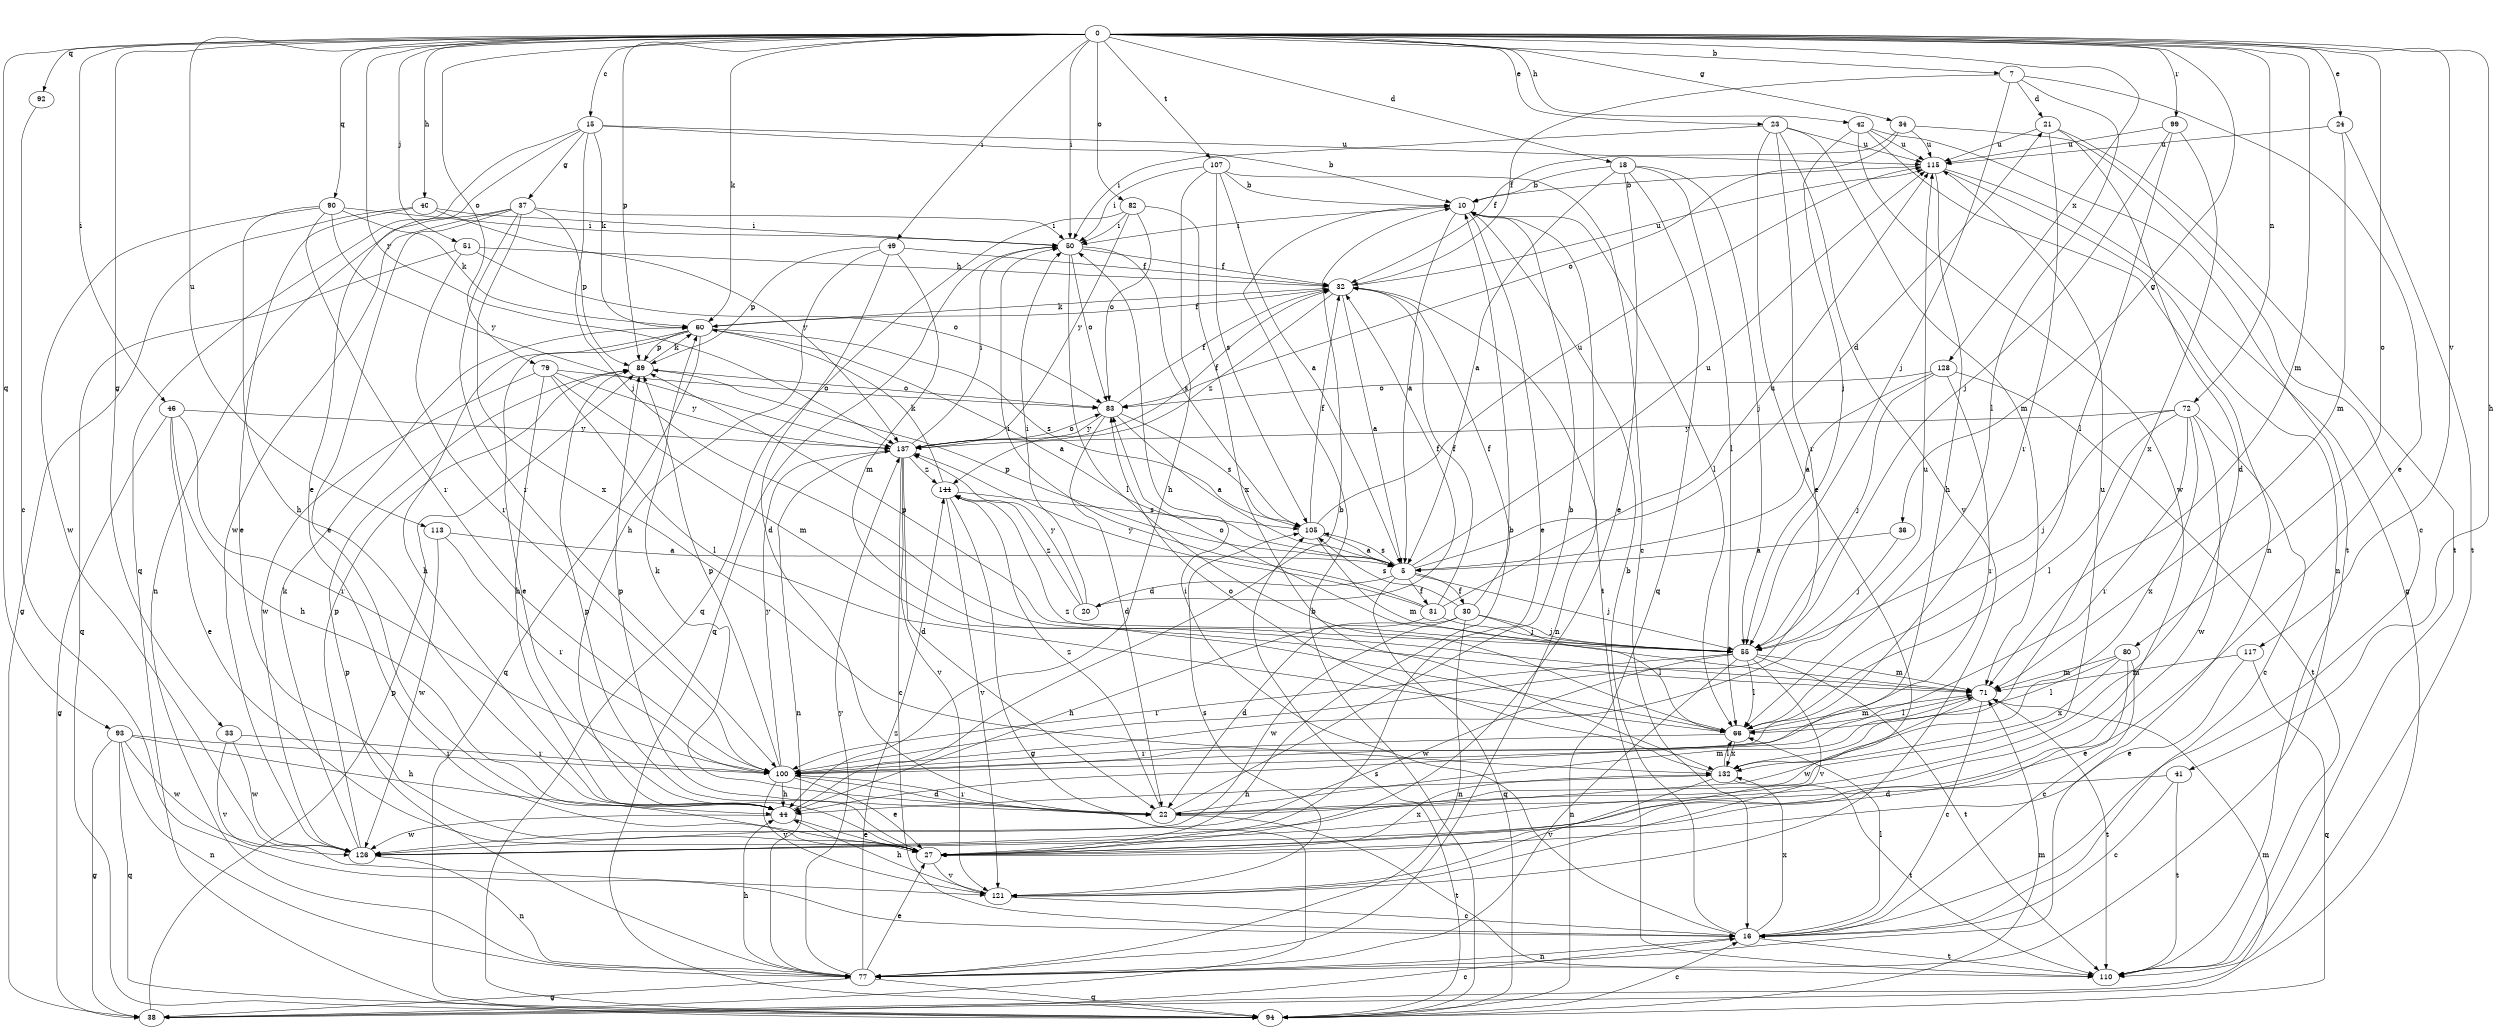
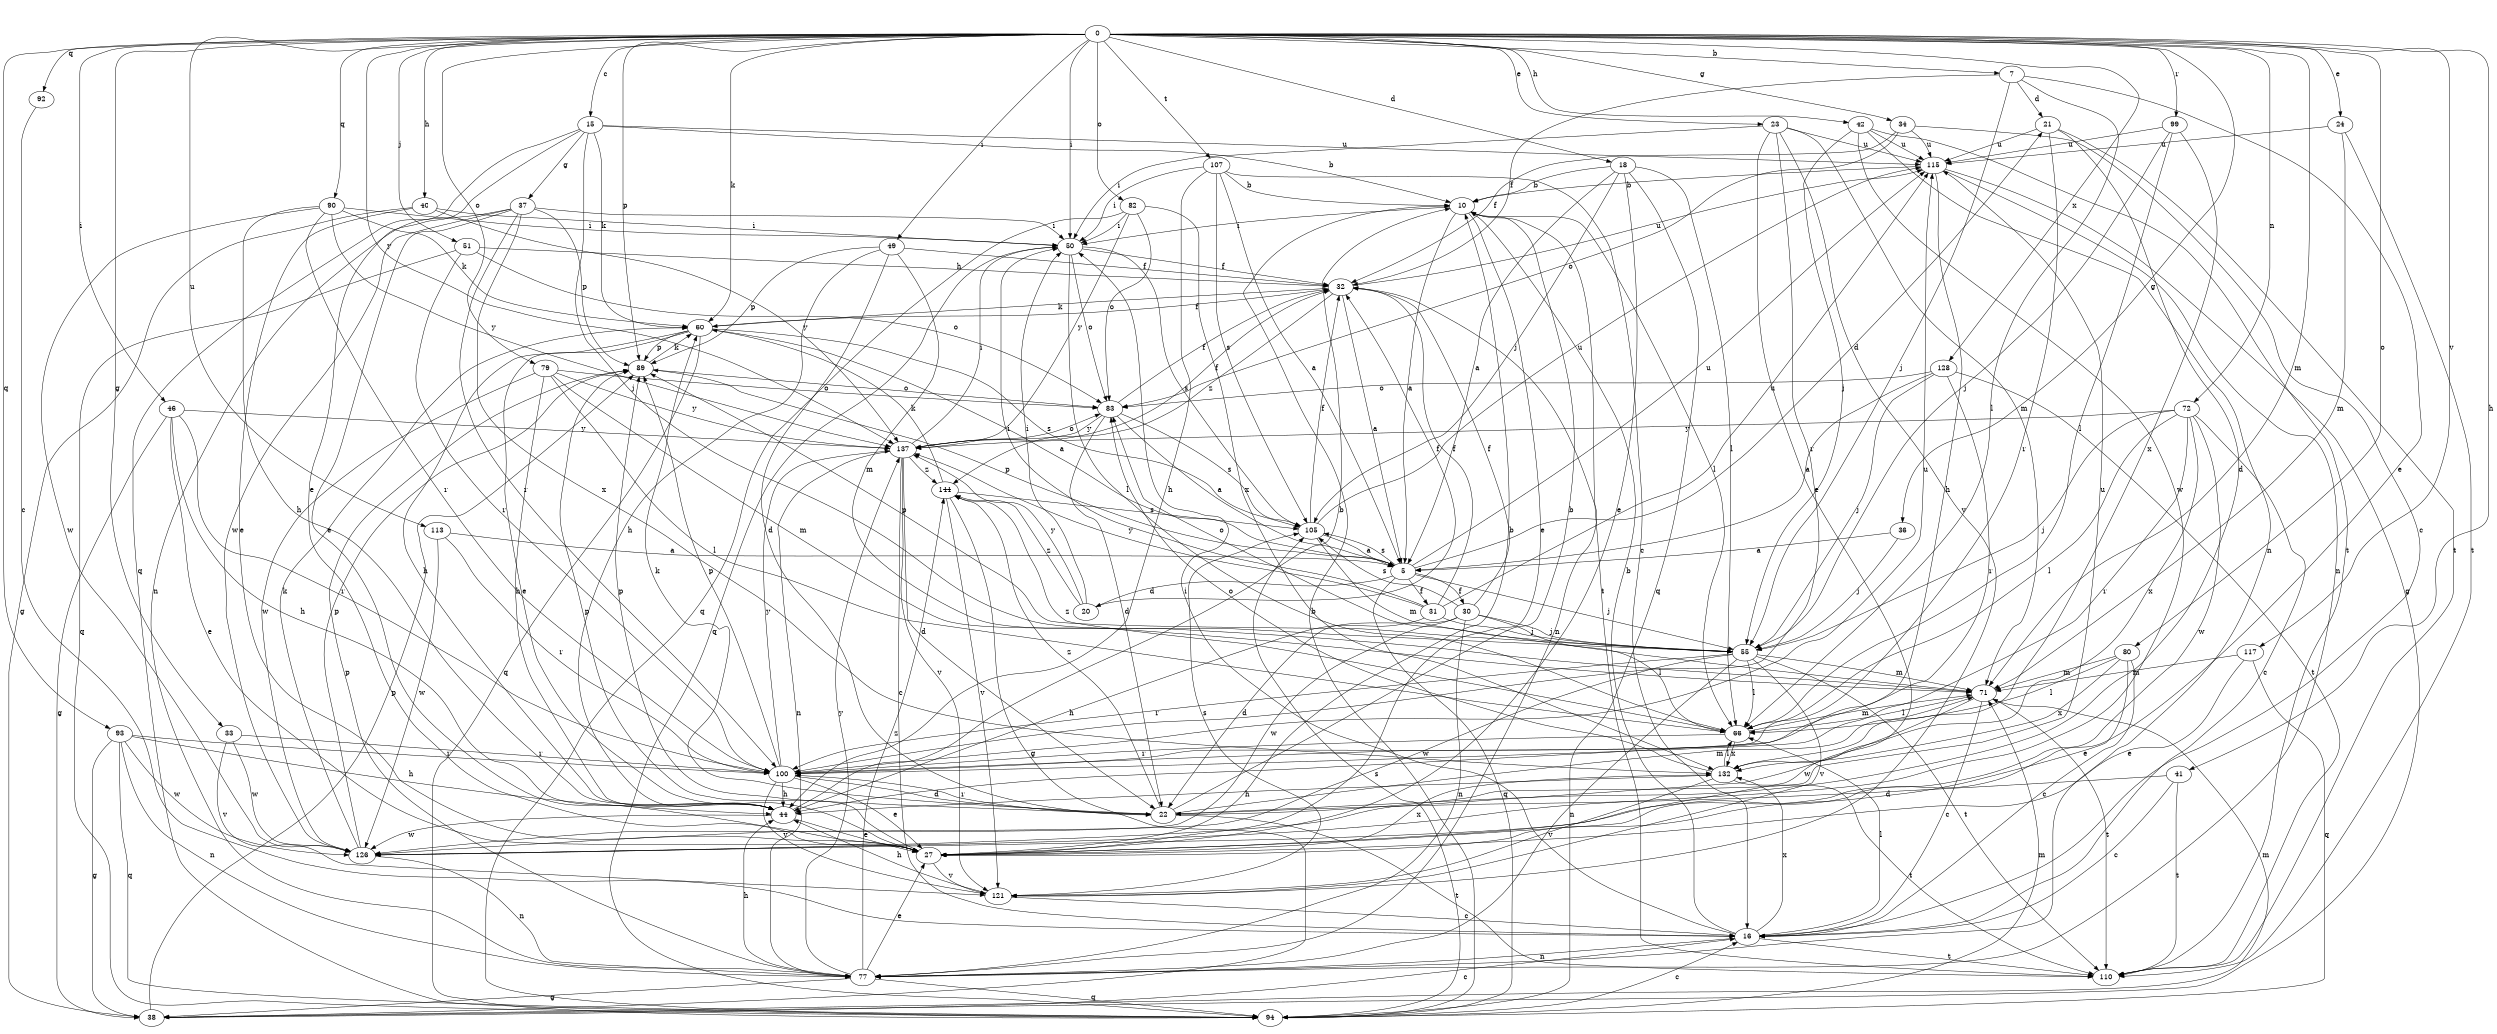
edge "18" -> "55": now "18" -> "105"
